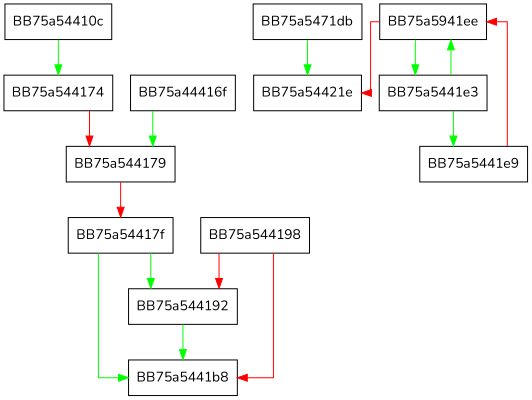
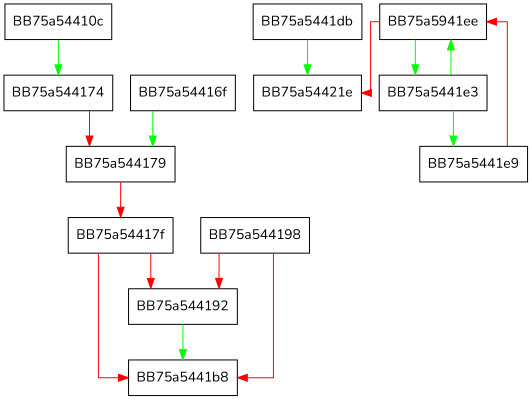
node "BB75a5471db": label "BB75a5471db" -> "BB75a5441db"
node "BB75a44416f": label "BB75a44416f" -> "BB75a54416f"
edge "BB75a54417f" -> "BB75a544192": color green -> red
edge "BB75a54417f" -> "BB75a5441b8": color green -> red
